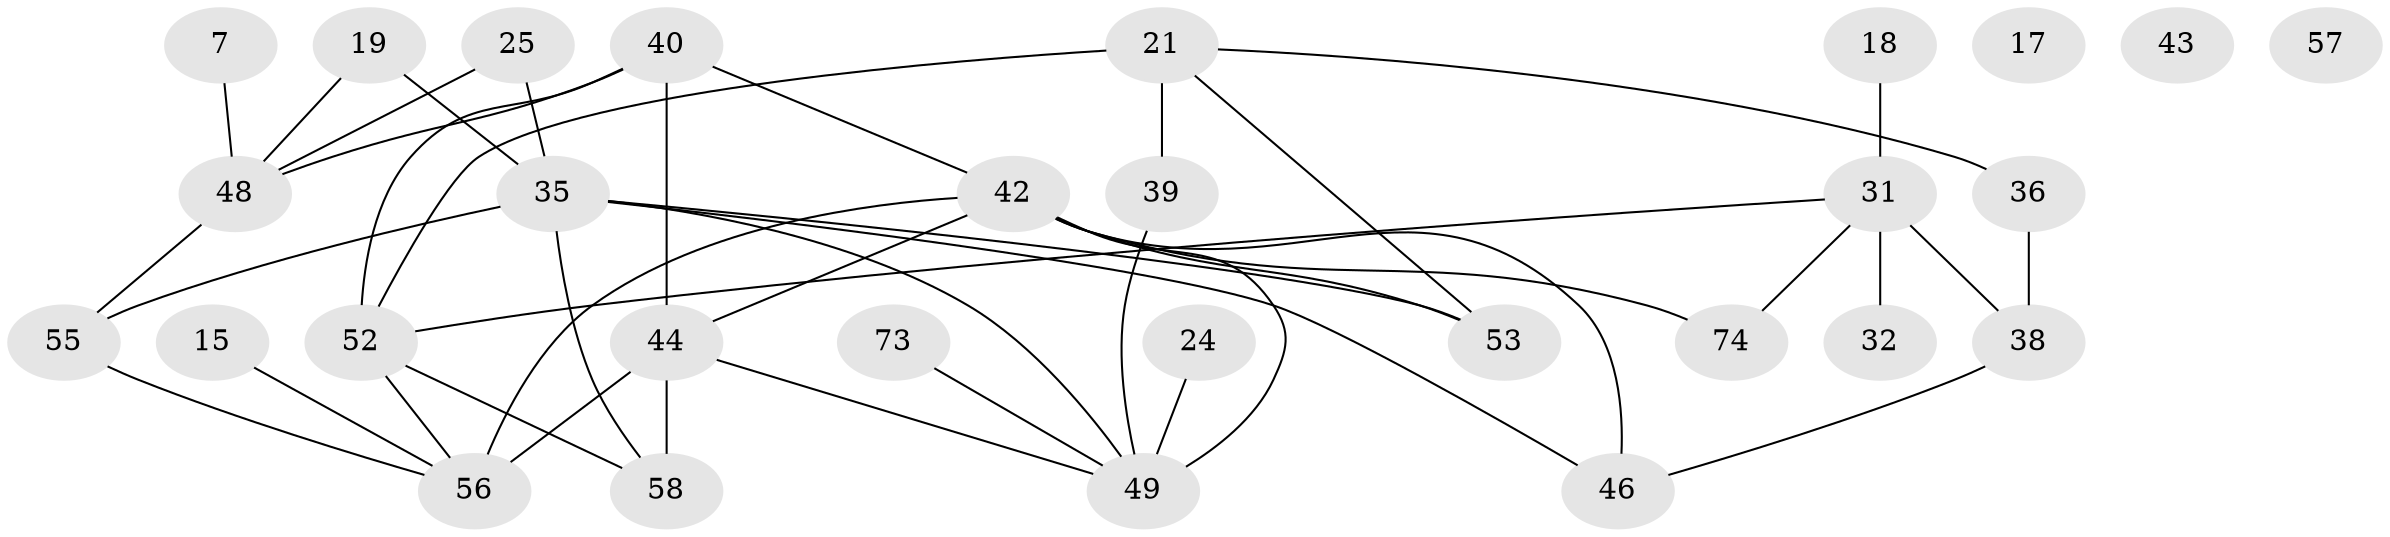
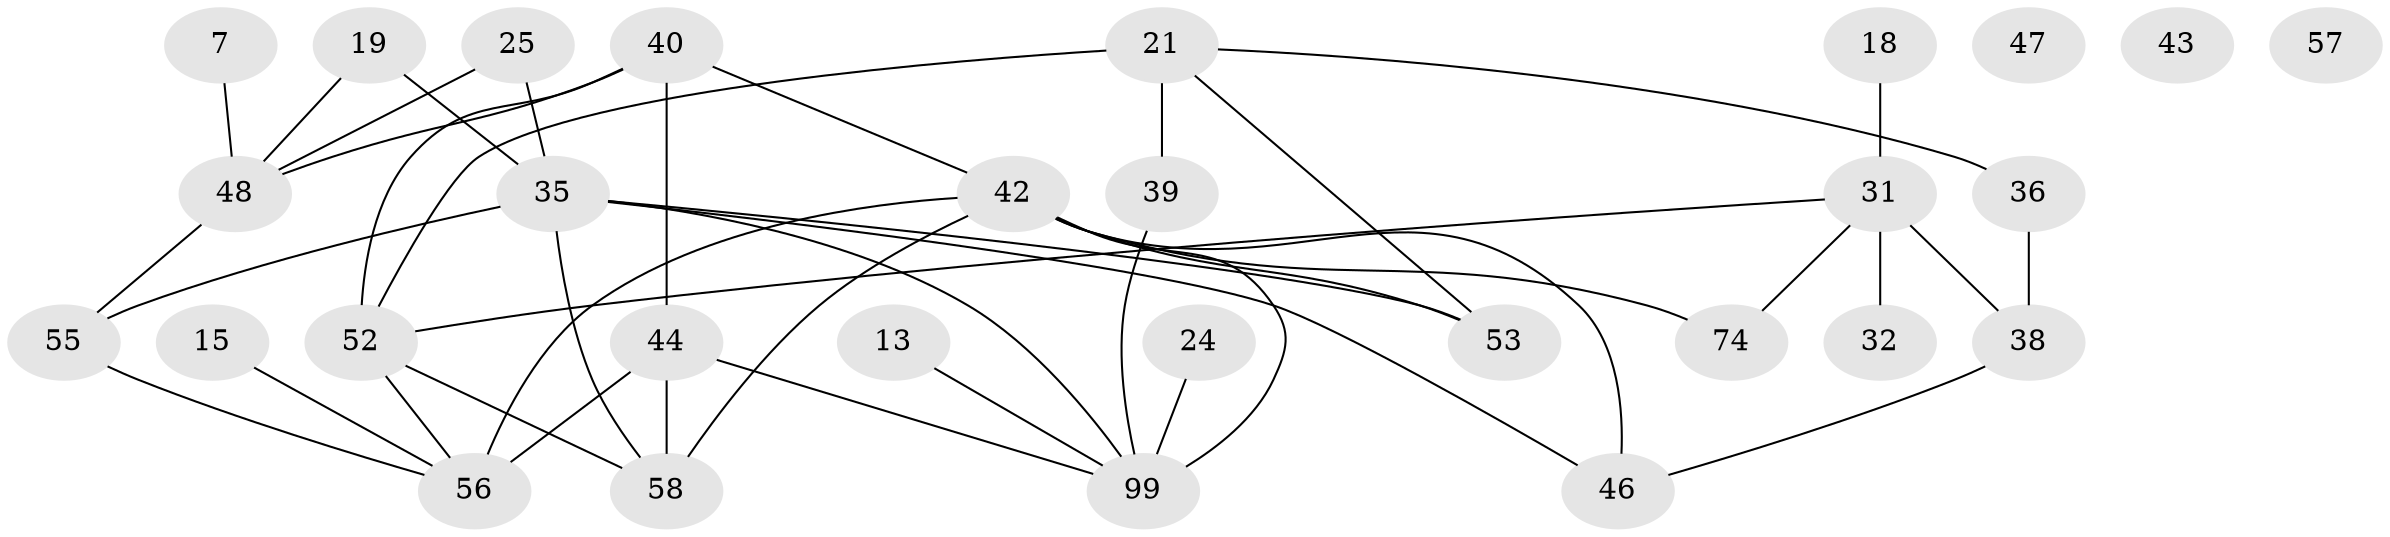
node "17": label "17" -> "47"
edge "42" -- "44": now "42" -- "58"
node "73": label "73" -> "13"
node "49": label "49" -> "99"
